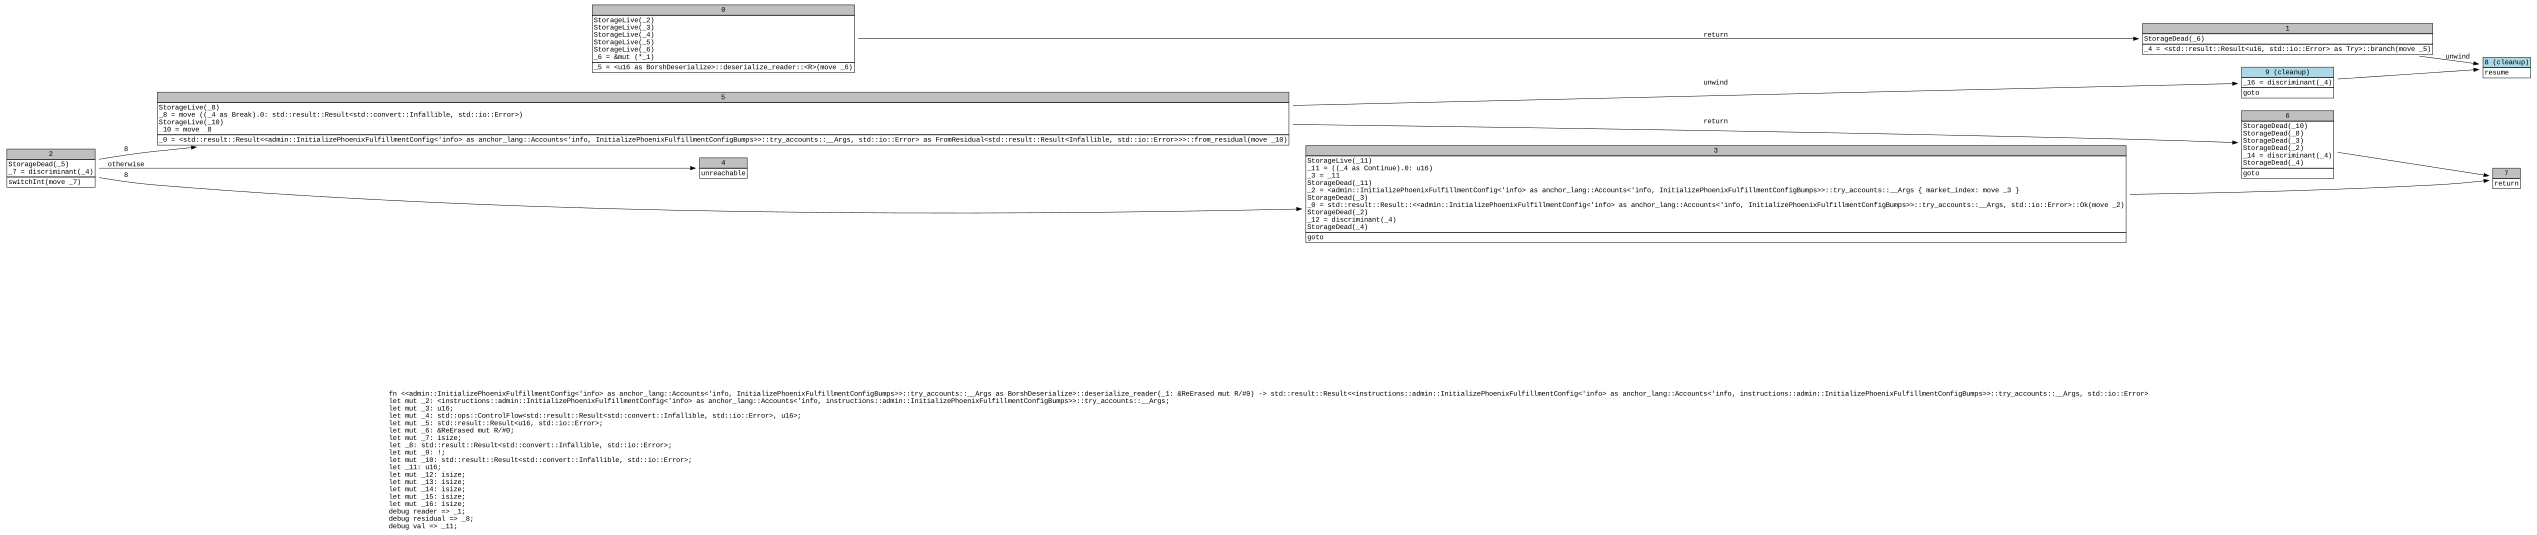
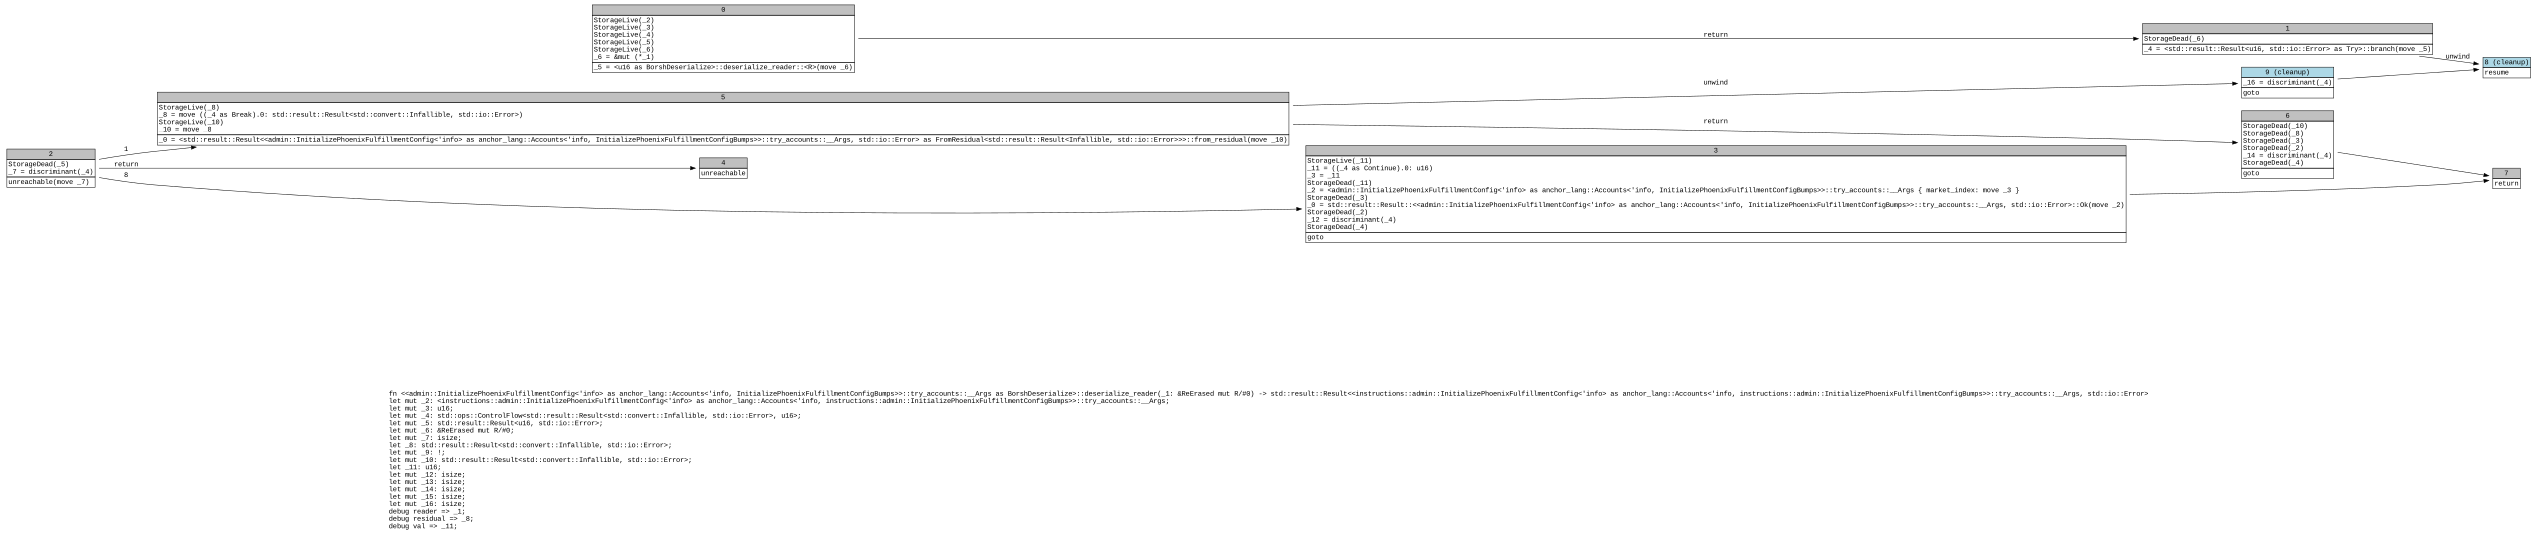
edge "2" -> "5": label "8" -> "1"
edge "2" -> "4": label "otherwise" -> "return"
node "2": text "switchInt(move _7)" -> "unreachable(move _7)"
